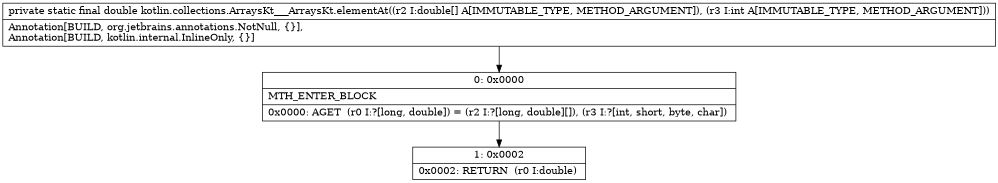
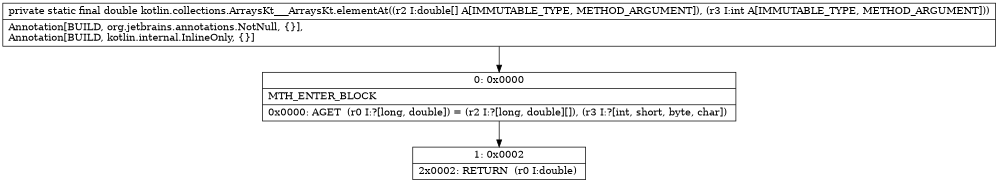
node "1: 0x0002": text "0x0002: RETURN  (r0 I:double)" -> "2x0002: RETURN  (r0 I:double)"
